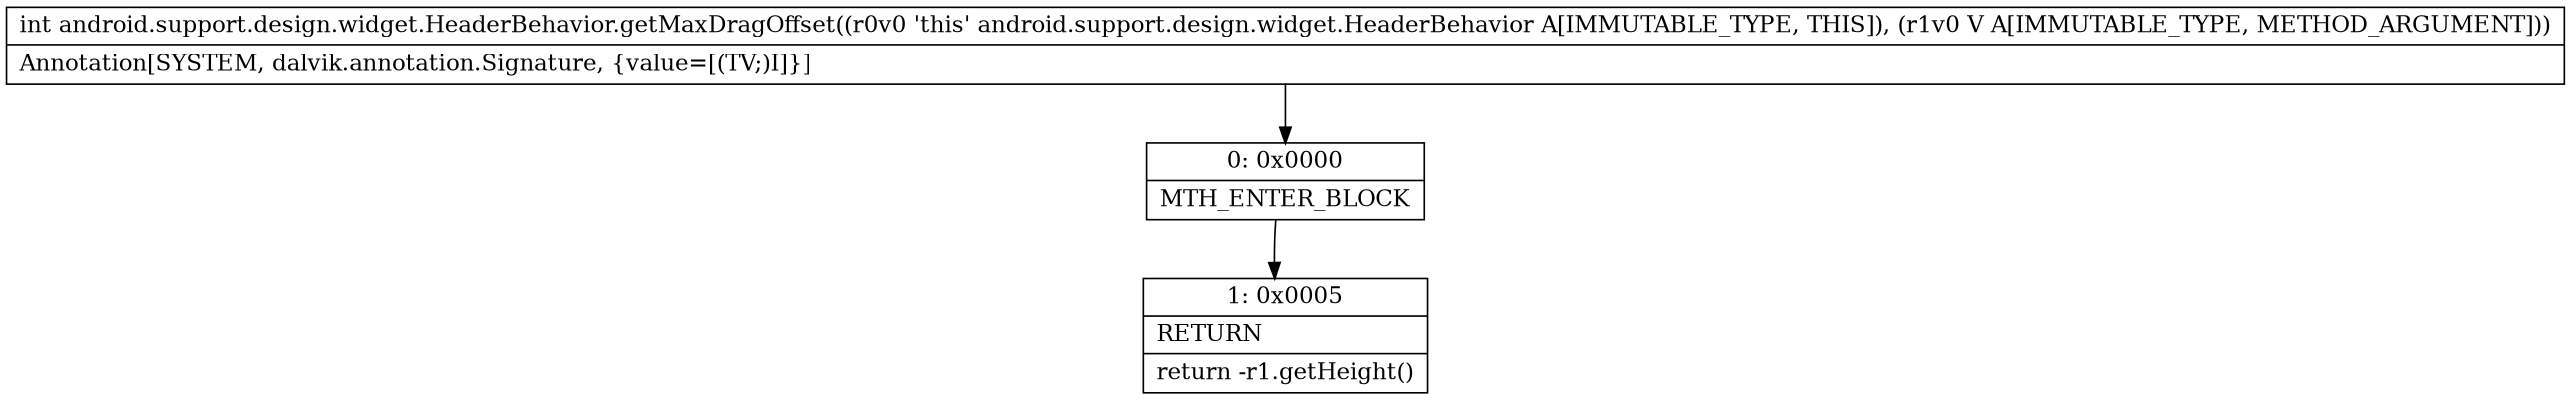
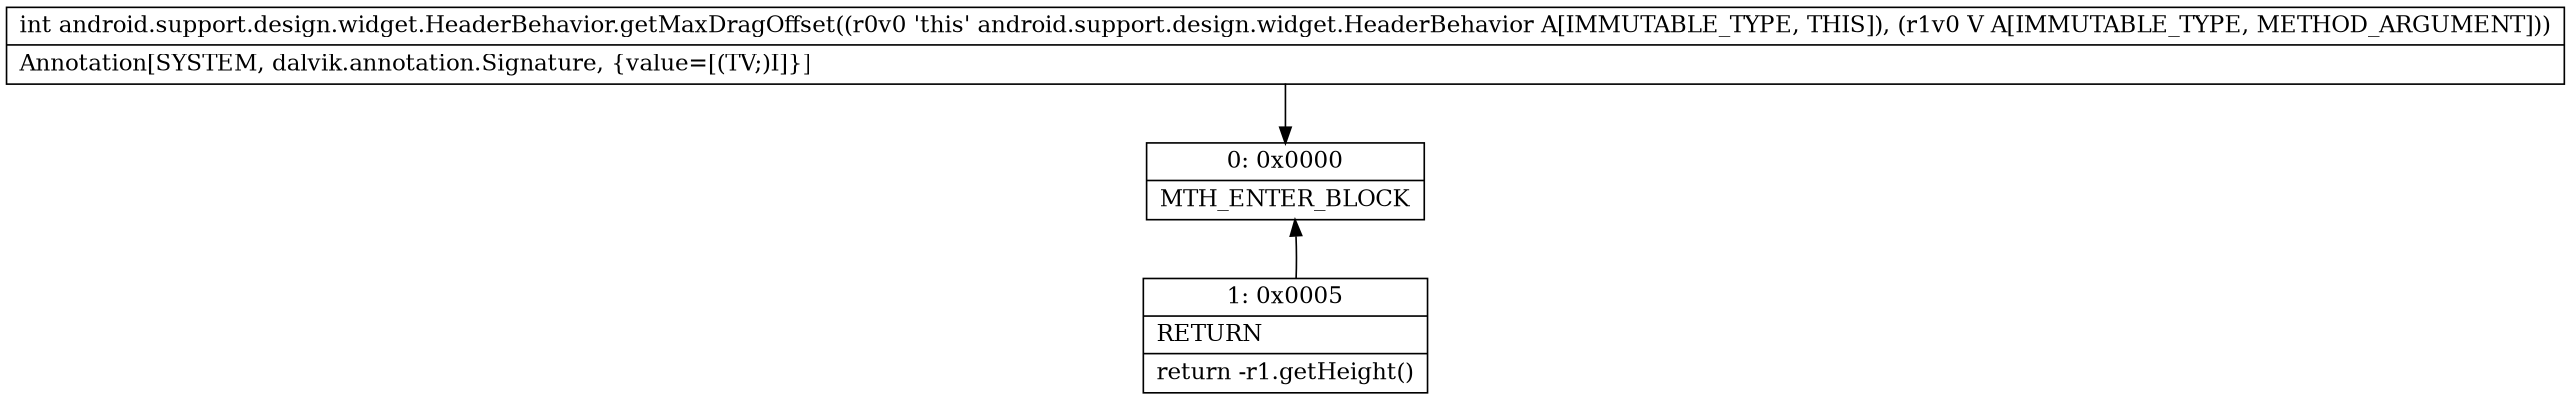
edge "0: 0x0000" -> "1: 0x0005": reversed
